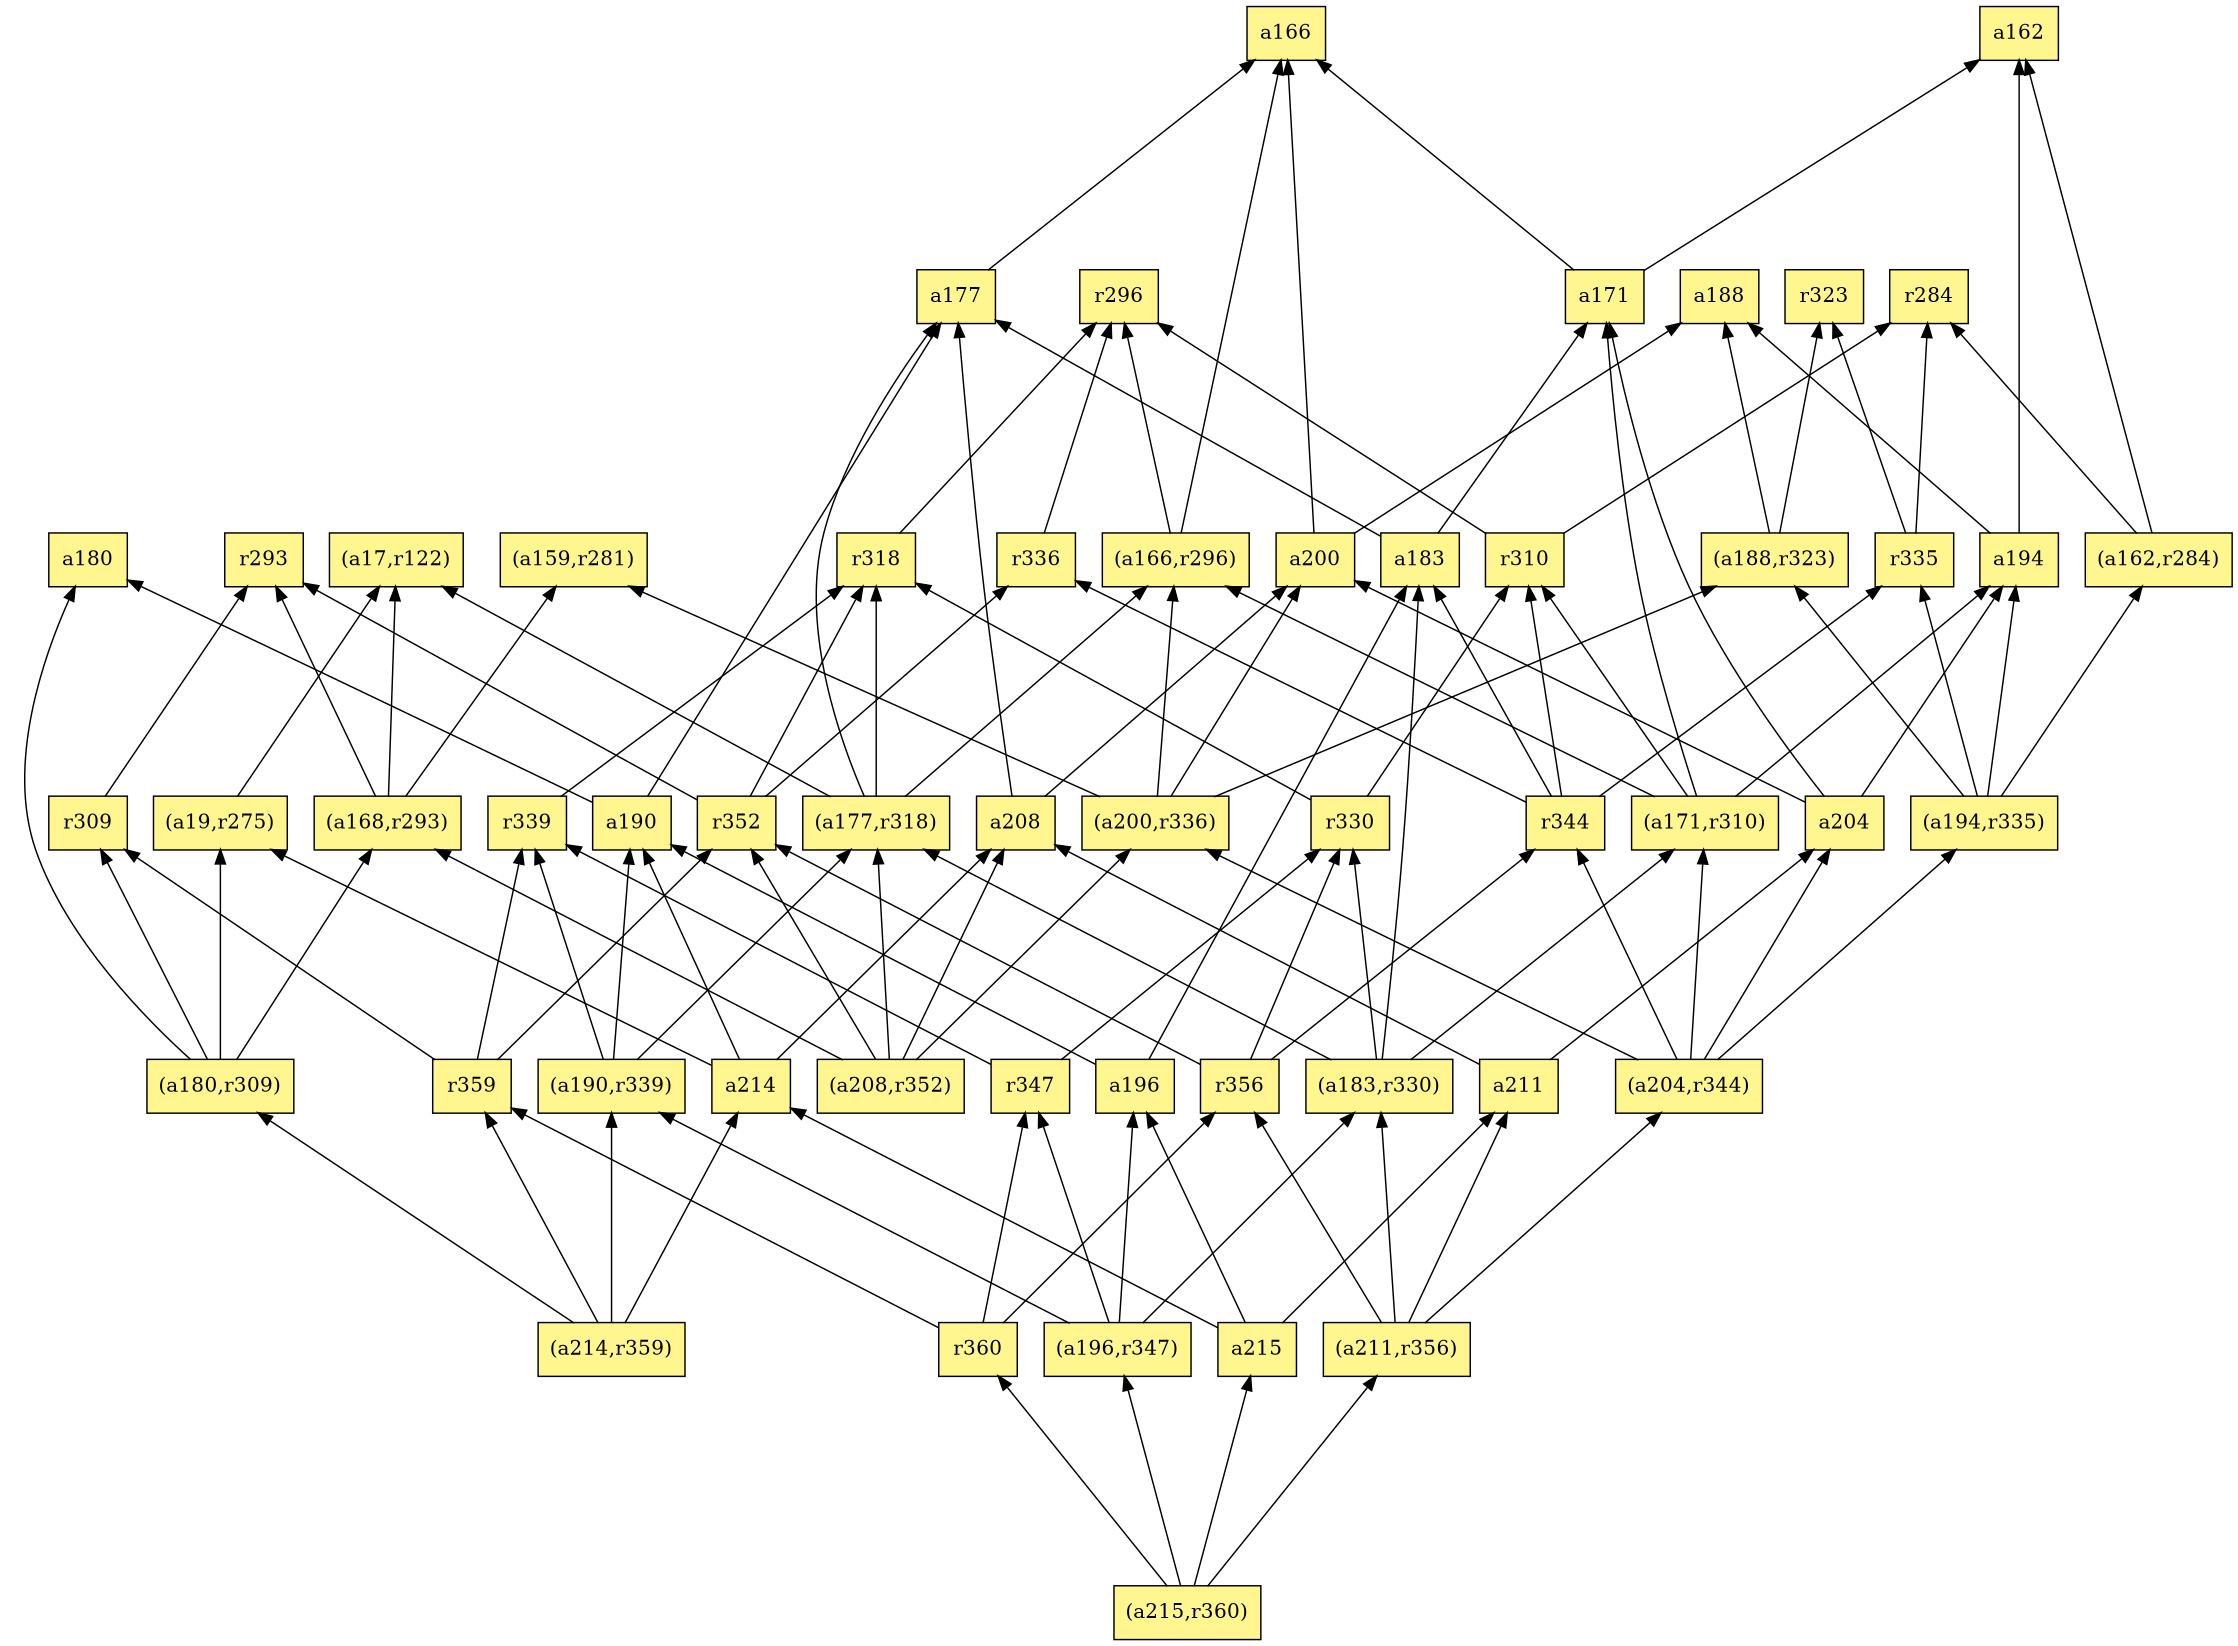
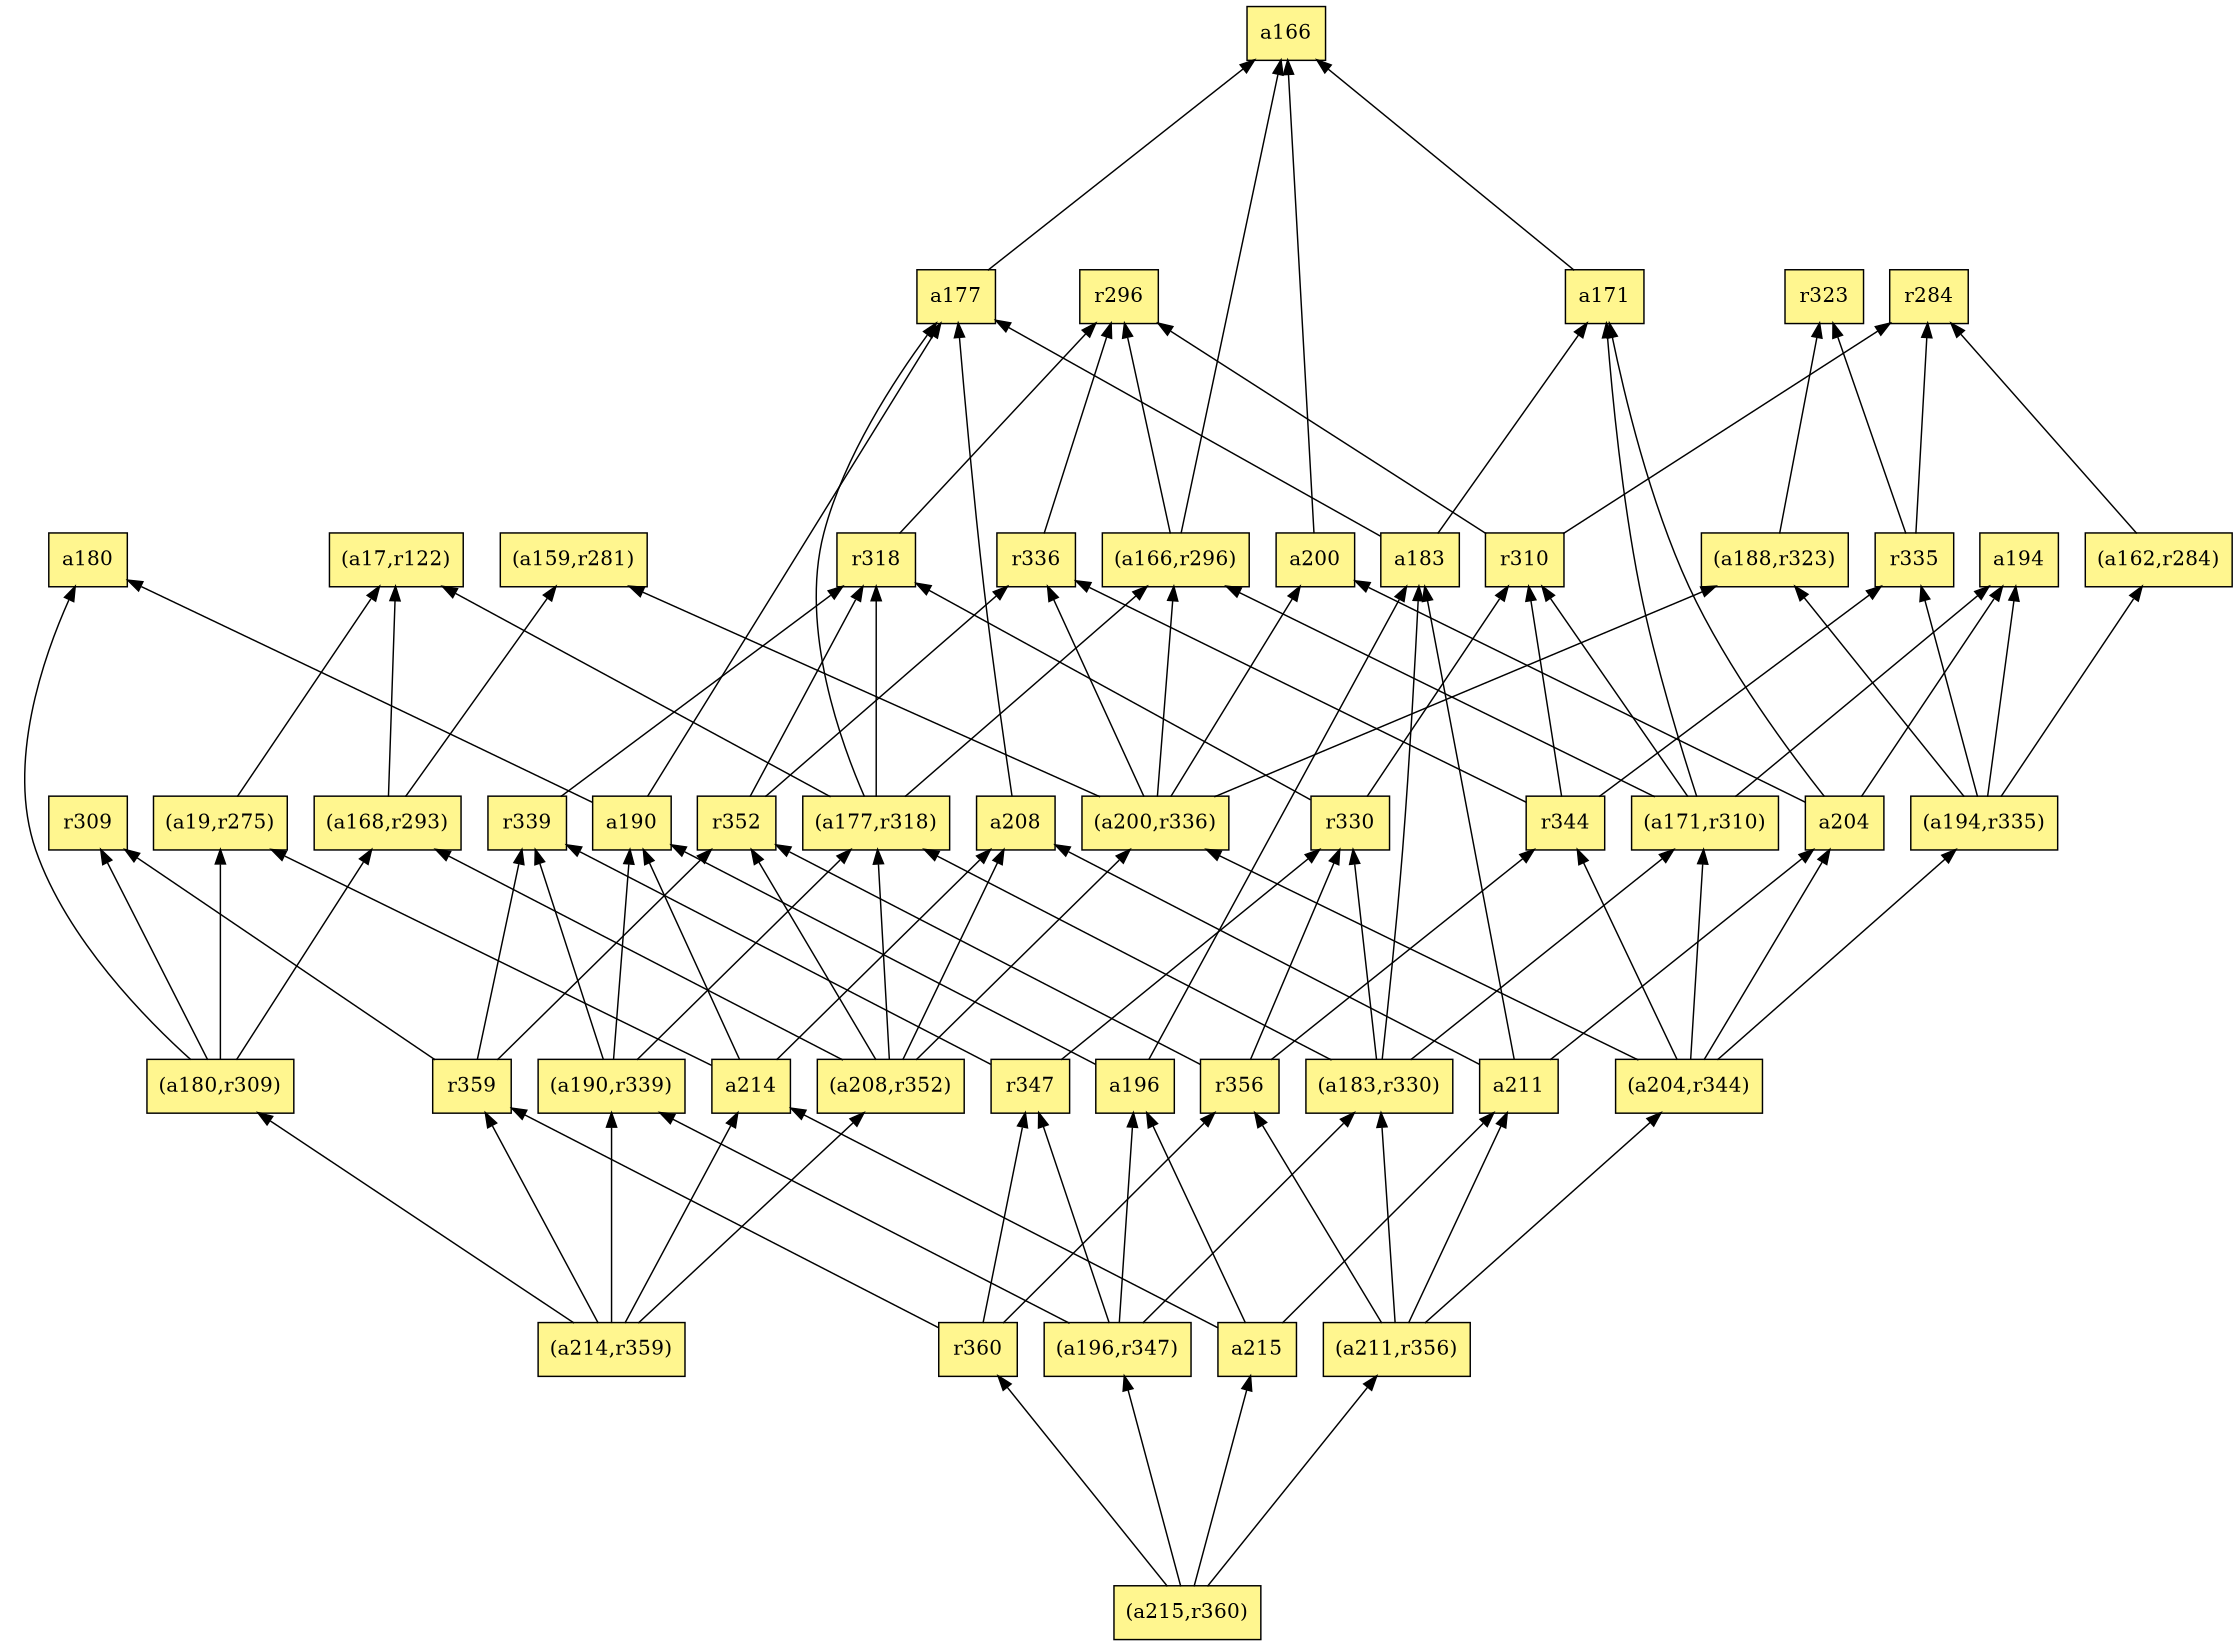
node "a162": removed
node "a188": removed
node "r293": removed
edge "(a200,r336)" -> "r336": added
edge "r344" -> "a183": now "a211" -> "a183"
edge "a208" -> "a200": removed
edge "(a214,r359)" -> "(a208,r352)": added
